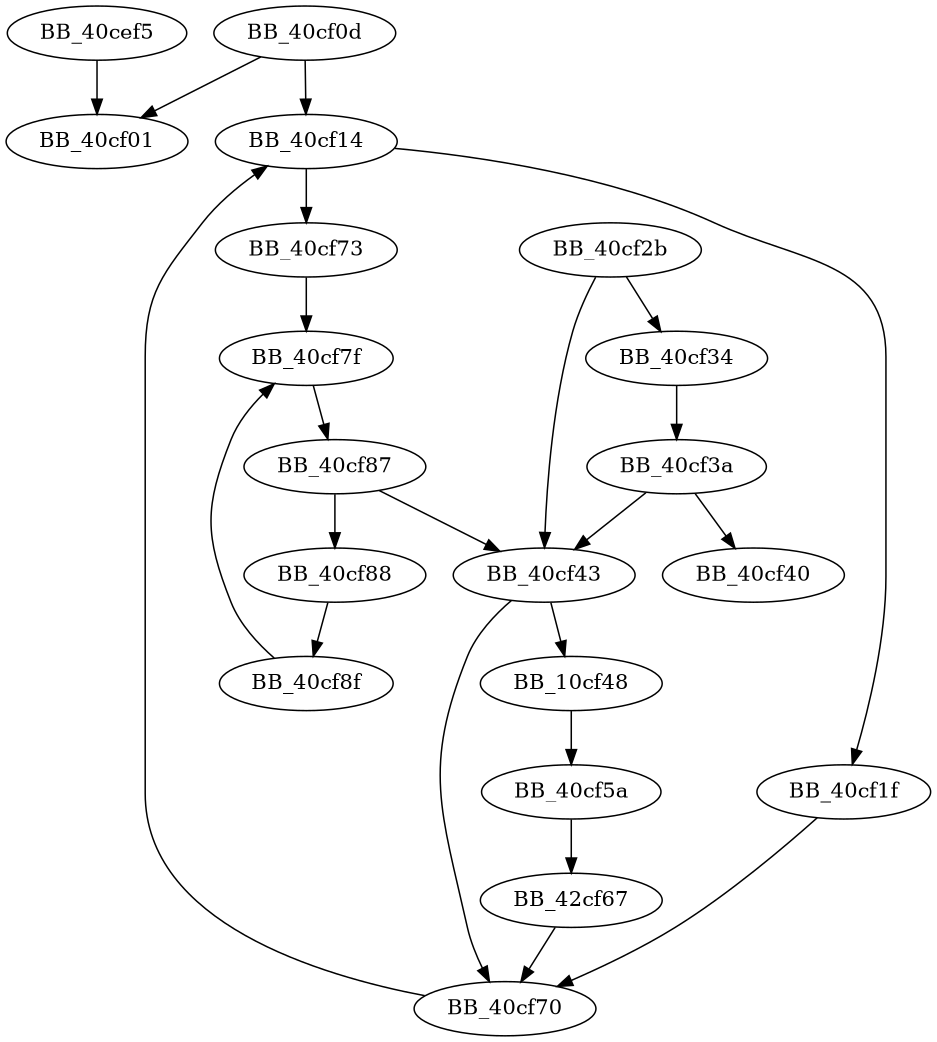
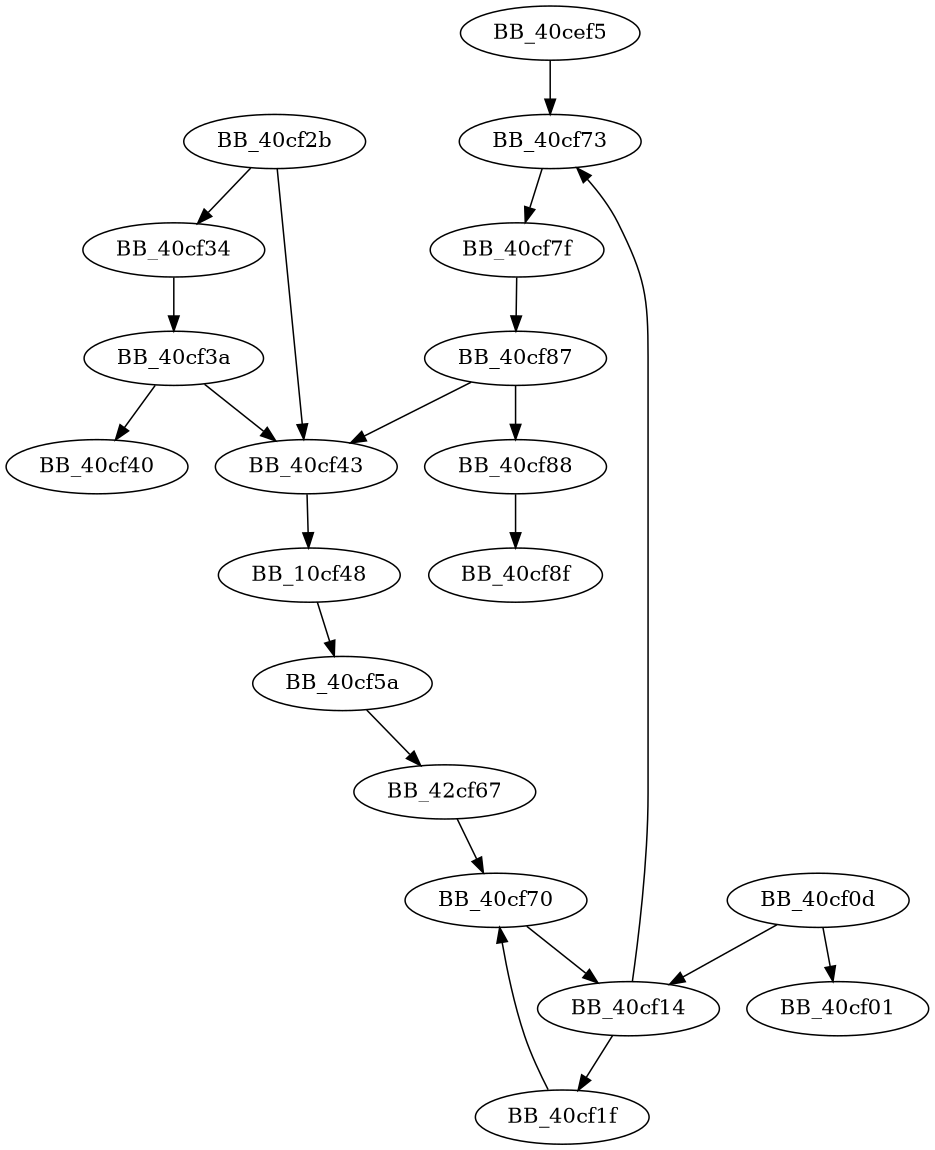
edge "BB_40cef5" -> "BB_40cf01": now "BB_40cef5" -> "BB_40cf73"
edge "BB_40cf8f" -> "BB_40cf7f": removed
edge "BB_40cf43" -> "BB_40cf70": removed
